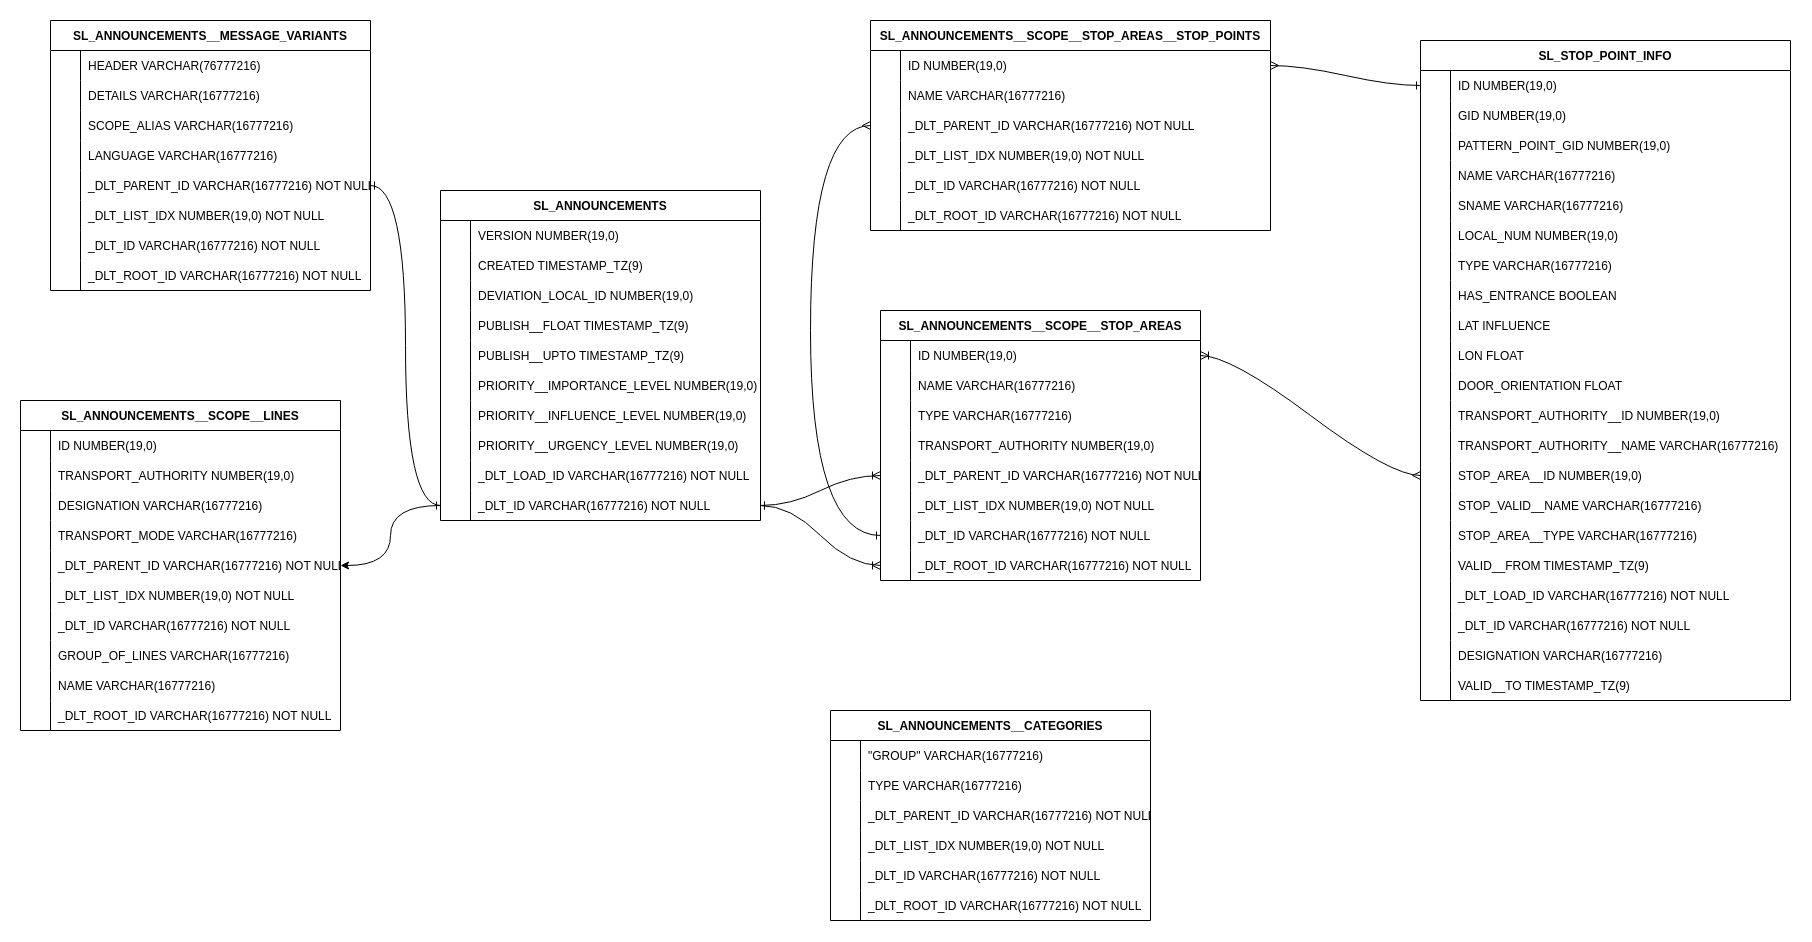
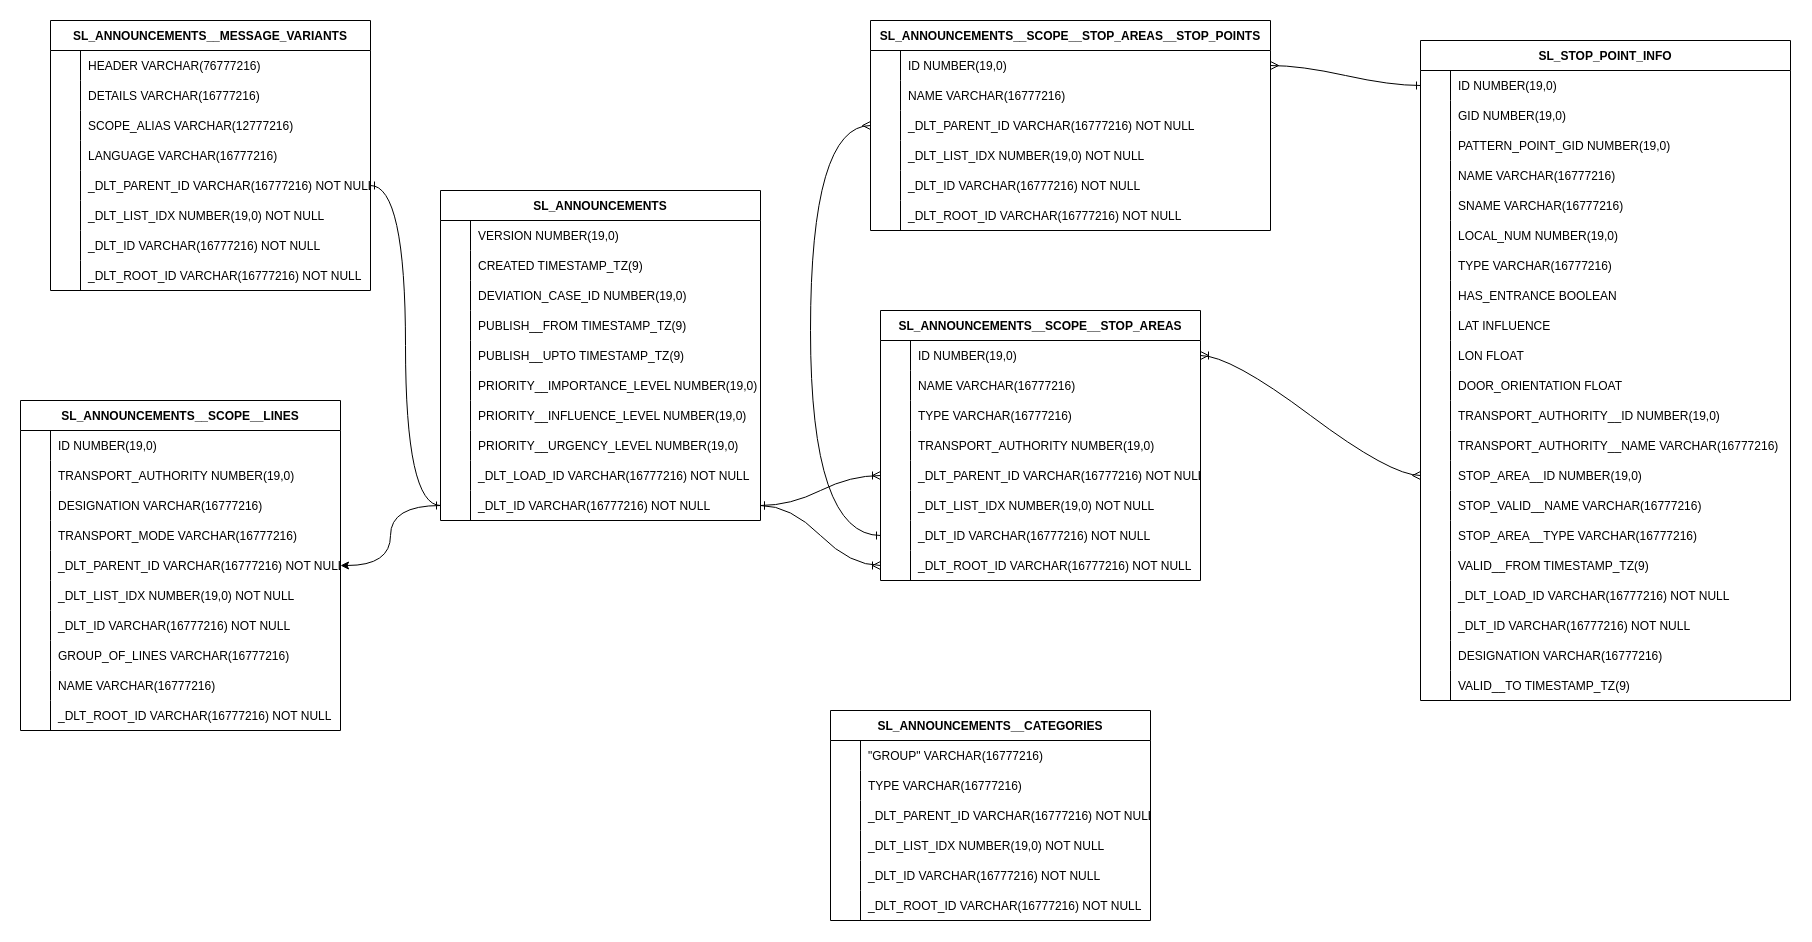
node "SCOPE_ALIAS VARCHAR(16777216)": label "SCOPE_ALIAS VARCHAR(16777216)" -> "SCOPE_ALIAS VARCHAR(12777216)"
node "DEVIATION_LOCAL_ID NUMBER(19,0)": label "DEVIATION_LOCAL_ID NUMBER(19,0)" -> "DEVIATION_CASE_ID NUMBER(19,0)"
node "PUBLISH__FLOAT TIMESTAMP_TZ(9)": label "PUBLISH__FLOAT TIMESTAMP_TZ(9)" -> "PUBLISH__FROM TIMESTAMP_TZ(9)"
